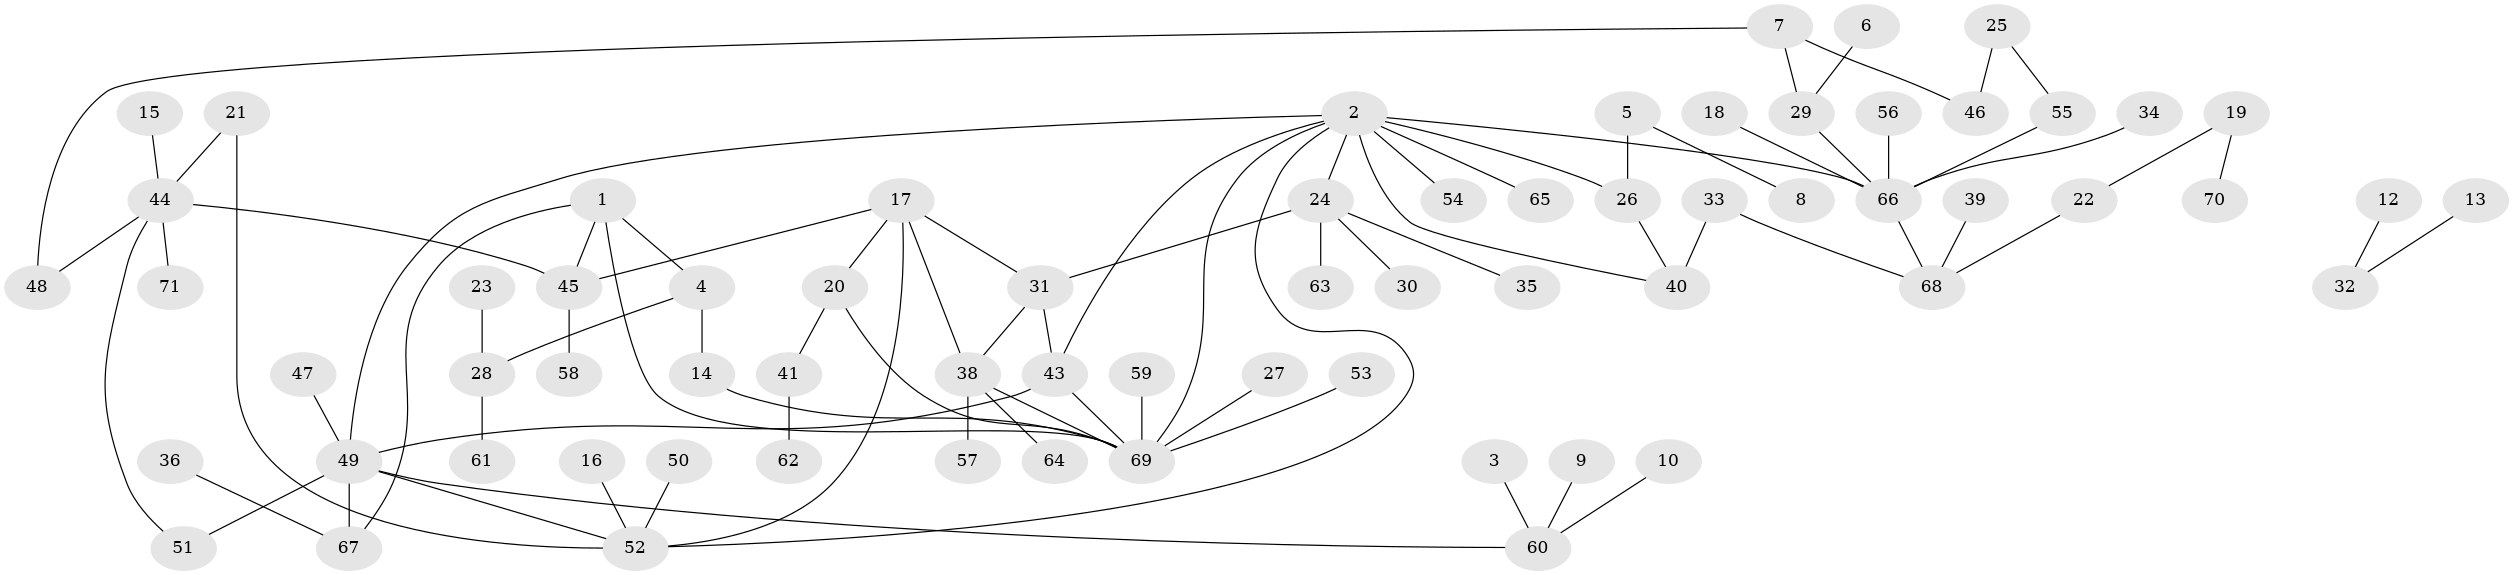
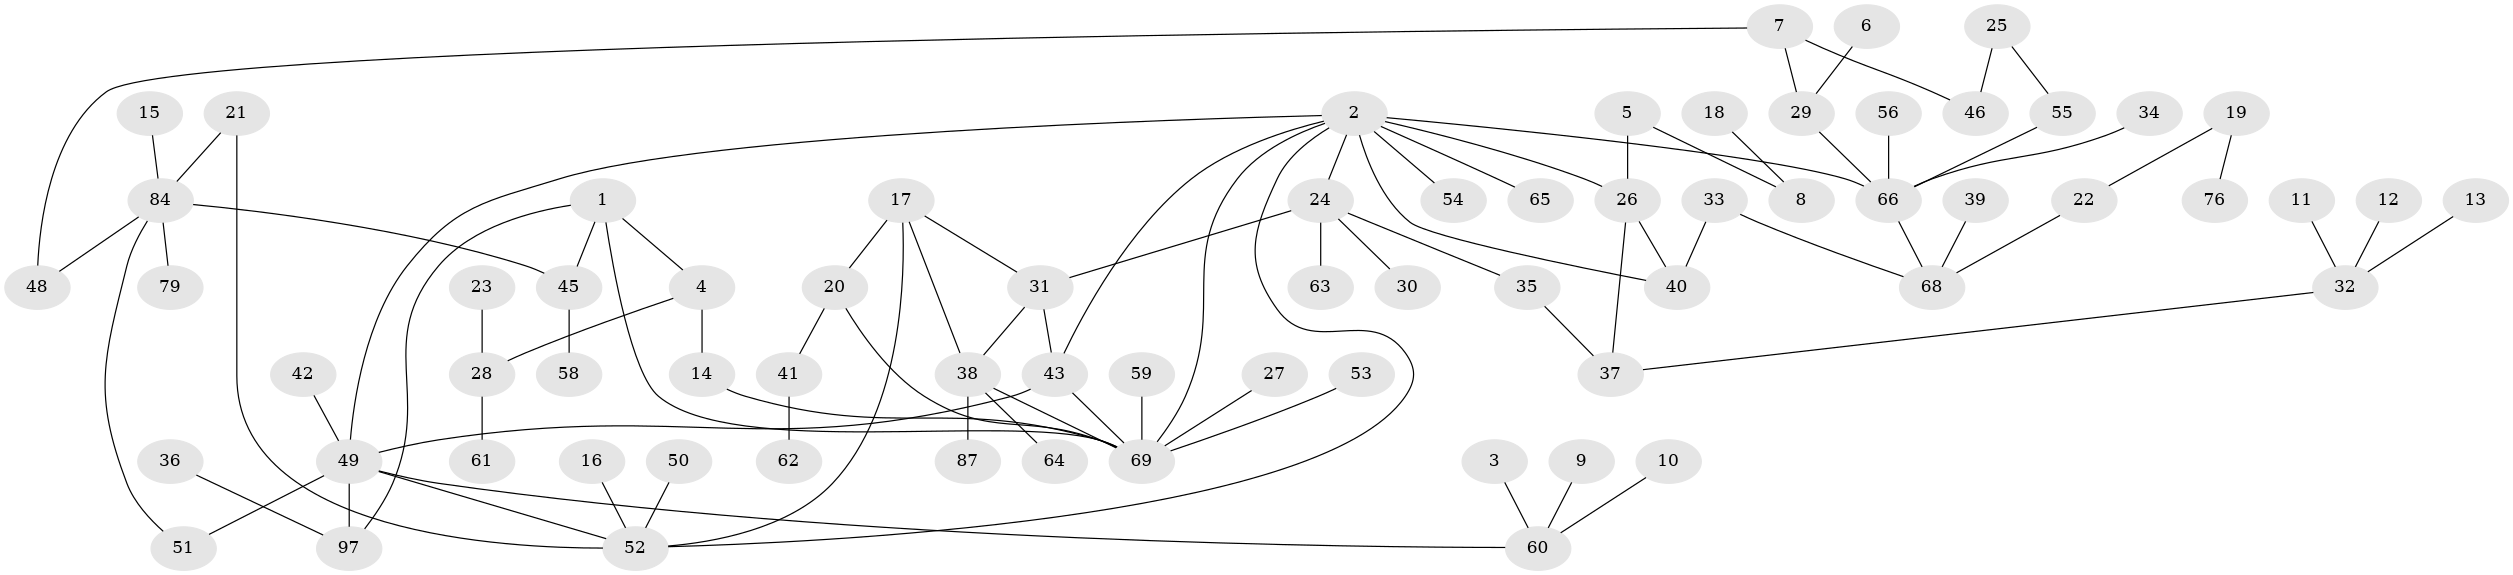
edge "18" -- "66": now "18" -- "8"
node "44": label "44" -> "84"
node "70": label "70" -> "76"
node "11": added
edge "17" -- "45": removed
node "71": label "71" -> "79"
node "47": label "47" -> "42"
node "37": added
node "57": label "57" -> "87"
node "67": label "67" -> "97"
